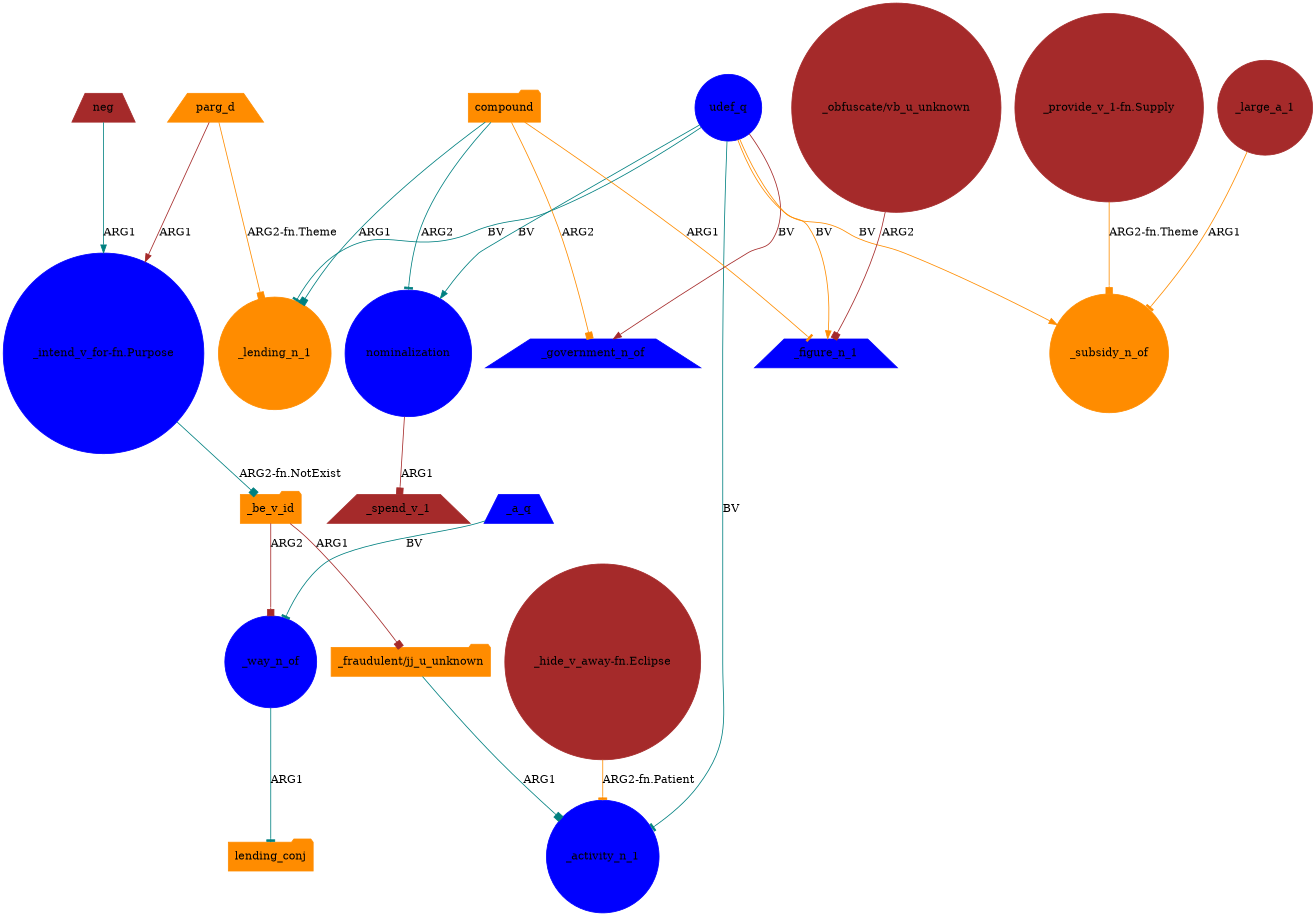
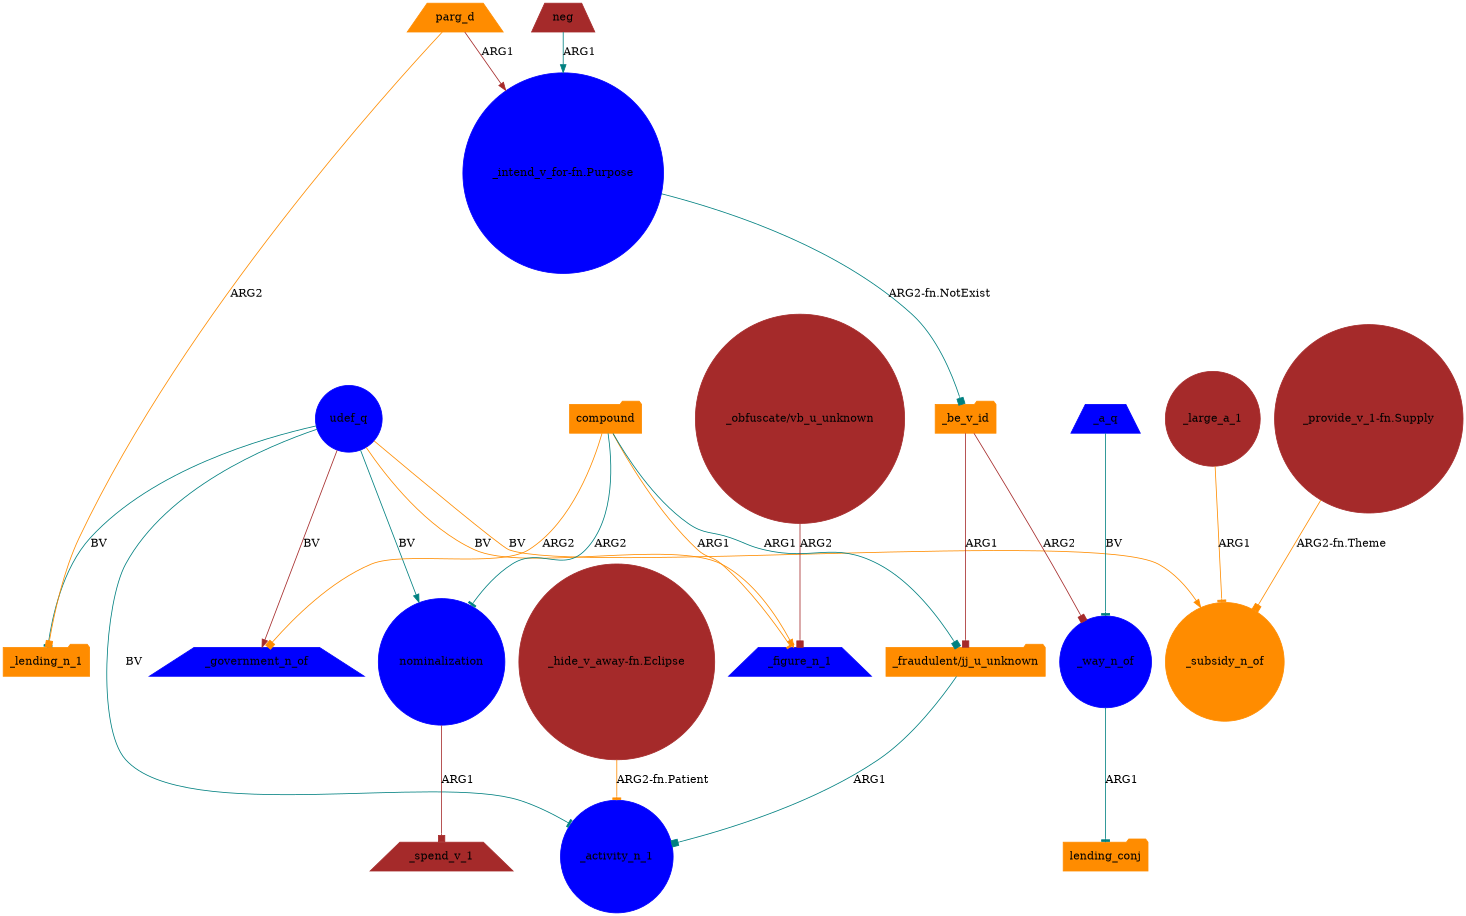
edge "compound" -> "_lending_n_1": now "compound" -> "_fraudulent/jj_u_unknown"
edge "parg_d" -> "_lending_n_1": label "ARG2-fn.Theme" -> "ARG2"
node "_lending_n_1": shape circle -> folder
